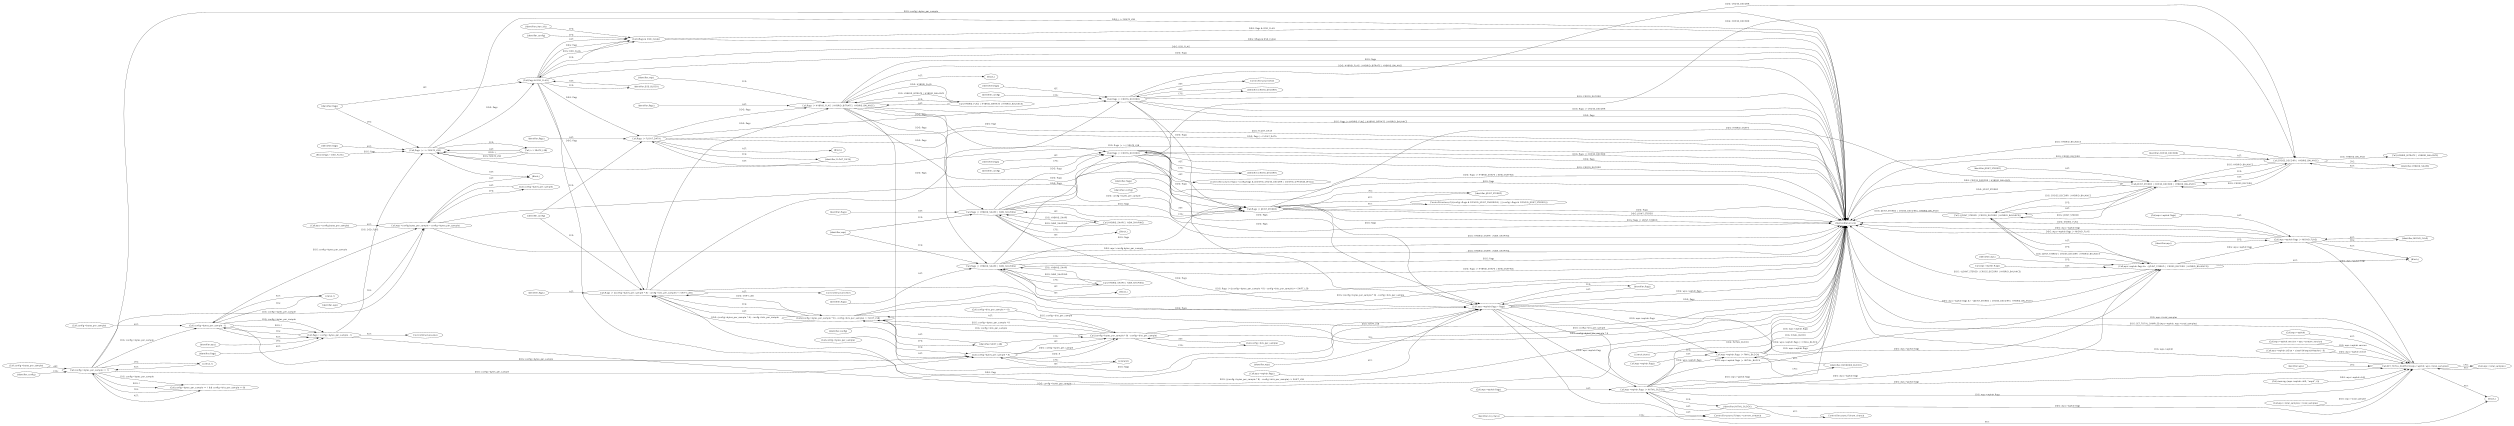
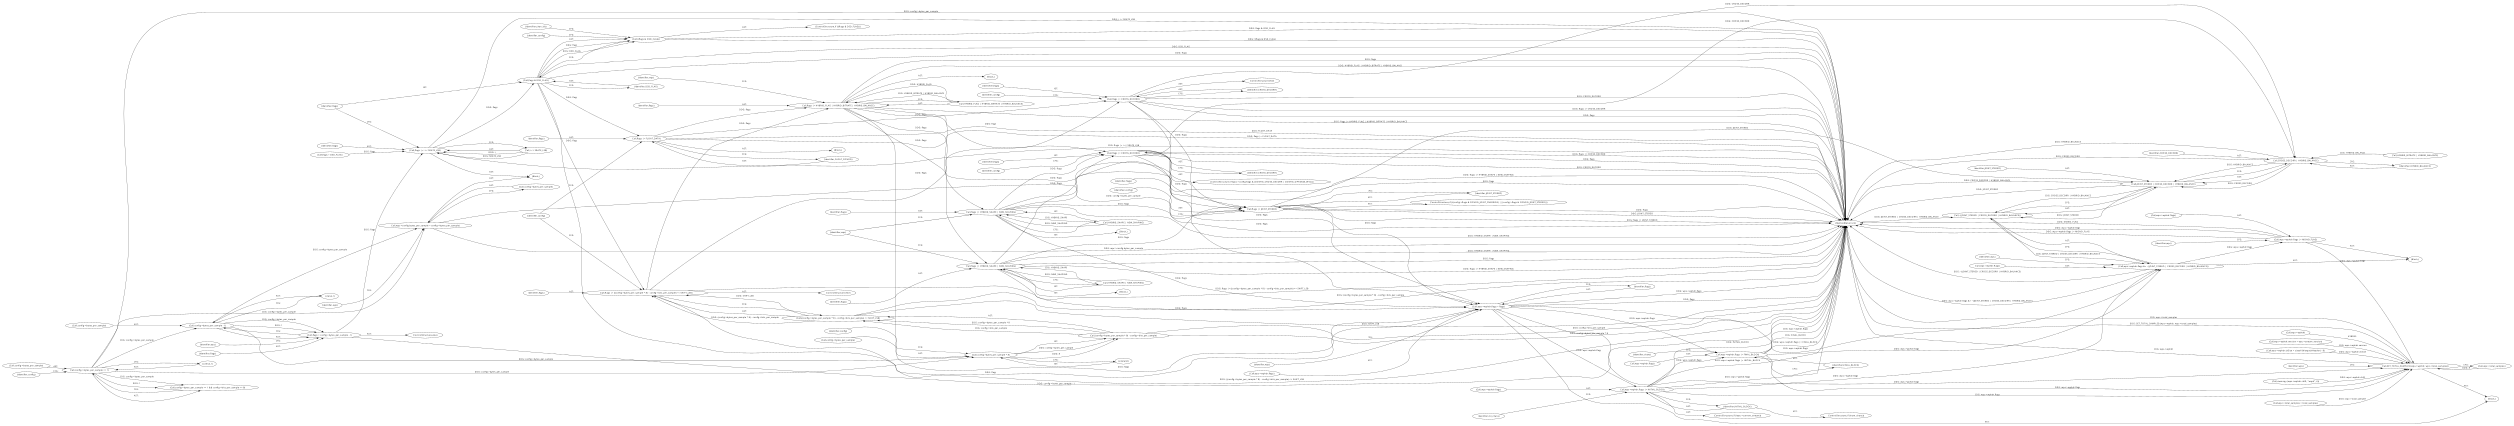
node "(ControlStructure,if (!(flags & DSD_FLAG)))": added
node "(Identifier,DSD_BLOCK)": label "(Identifier,DSD_BLOCK)" -> "(Identifier,DSD_FLAG)"
edge "(Call,flags |= JOINT_STEREO)" -> "(Call,JOINT_STEREO | CROSS_DECORR | HYBRID_BALANCE)": label "DDG: HYBRID_SHAPE" -> "DDG: JOINT_STEREO"
node "(Block,flags = DSD_FLAG)": label "(Block,flags = DSD_FLAG)" -> "(Call,flags = DSD_FLAG)"
node "(Identifier,FLOAT_DATA)": label "(Identifier,FLOAT_DATA)" -> "(Identifier,FLOAT_CONFIG)"
edge "(Call,CROSS_DECORR | HYBRID_BALANCE)" -> "(Call,HYBRID_BITRATE | HYBRID_BALANCE)": reversed
node "(Identifier,HYBRID_SHAPE)": label "(Identifier,HYBRID_SHAPE)" -> "(Identifier,HYBRID_BALANCE)"
edge "(Call,~(JOINT_STEREO | CROSS_DECORR | HYBRID_BALANCE))" -> "(MethodReturn,int)": reversed
node "(Call,wpc->config.bytes_per_sample)": removed
edge "(Call,flags = config->bytes_per_sample - 1)" -> "(Call,flags |= i << SRATE_LSB)": label "DDG: DSD_FLAG" -> "DDG: flags"
node "(Identifier,MONO_FLAG)": removed
node "(Call,config->bits_per_sample == 8)": removed
edge "(Call,wps->wphdr)" -> "(Call,SET_TOTAL_SAMPLES (wps->wphdr, wpc->total_samples))": label "AST: " -> "HYBRID: "
node "(Call,config->bits_per_sample)": removed
node "(Identifier,SHIFT_LSB)": removed
node "(Literal,chans)": label "(Literal,chans)" -> "(Identifier,chans)"
node "(Identifier,OVERRIDE_BLOCK)": label "(Identifier,OVERRIDE_BLOCK)" -> "(Identifier,FINAL_BLOCK)"
edge "(Call,wpc->total_samples)" -> "(Call,SET_TOTAL_SAMPLES (wps->wphdr, wpc->total_samples))": label "AST: " -> "DDG: 8"
edge "(Identifier,INITIAL_BLOCK)" -> "(Call,SET_TOTAL_SAMPLES (wps->wphdr, wpc->total_samples))": now "(Call,wps->wphdr.flags |= FINAL_BLOCK)" -> "(Call,SET_TOTAL_SAMPLES (wps->wphdr, wpc->total_samples))"
edge "(Identifier,int_chans)" -> "(ControlStructure,if (!wpc->current_stream))": now "(Identifier,int_chans)" -> "(Call,wps->wphdr.flags |= INITIAL_BLOCK)"
